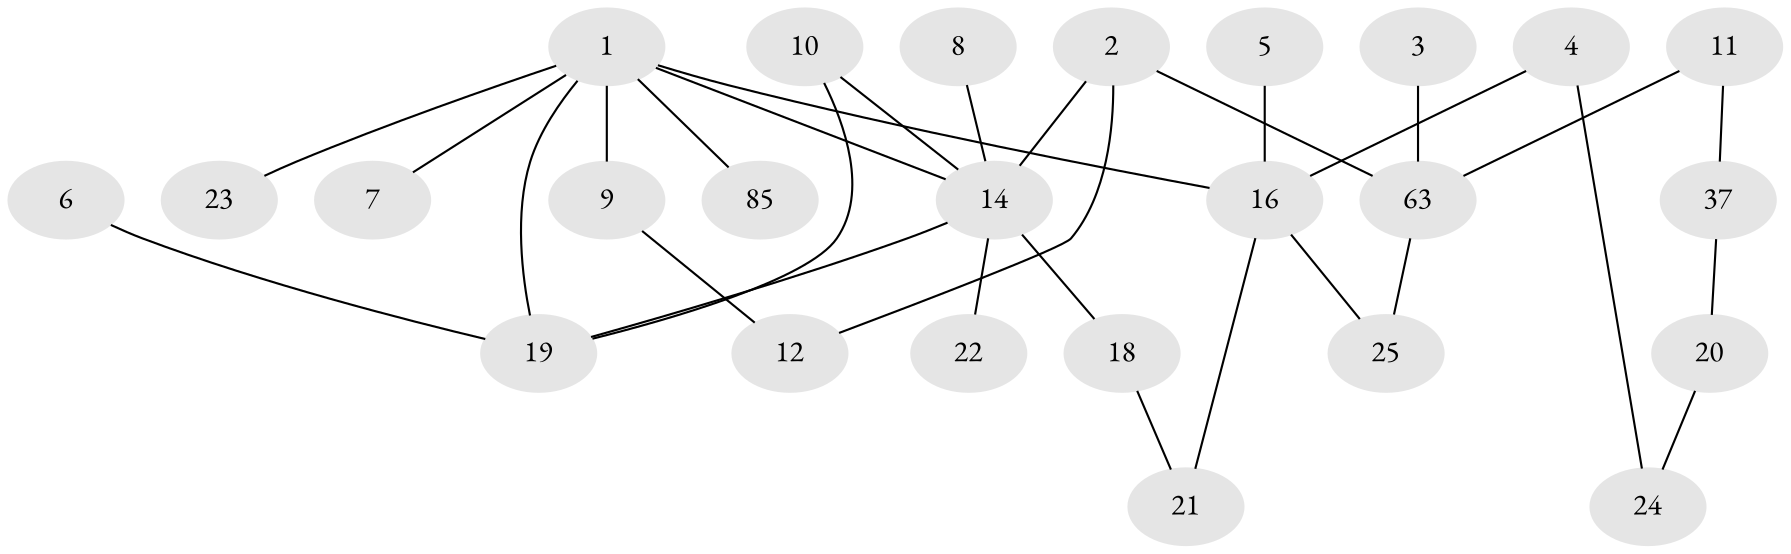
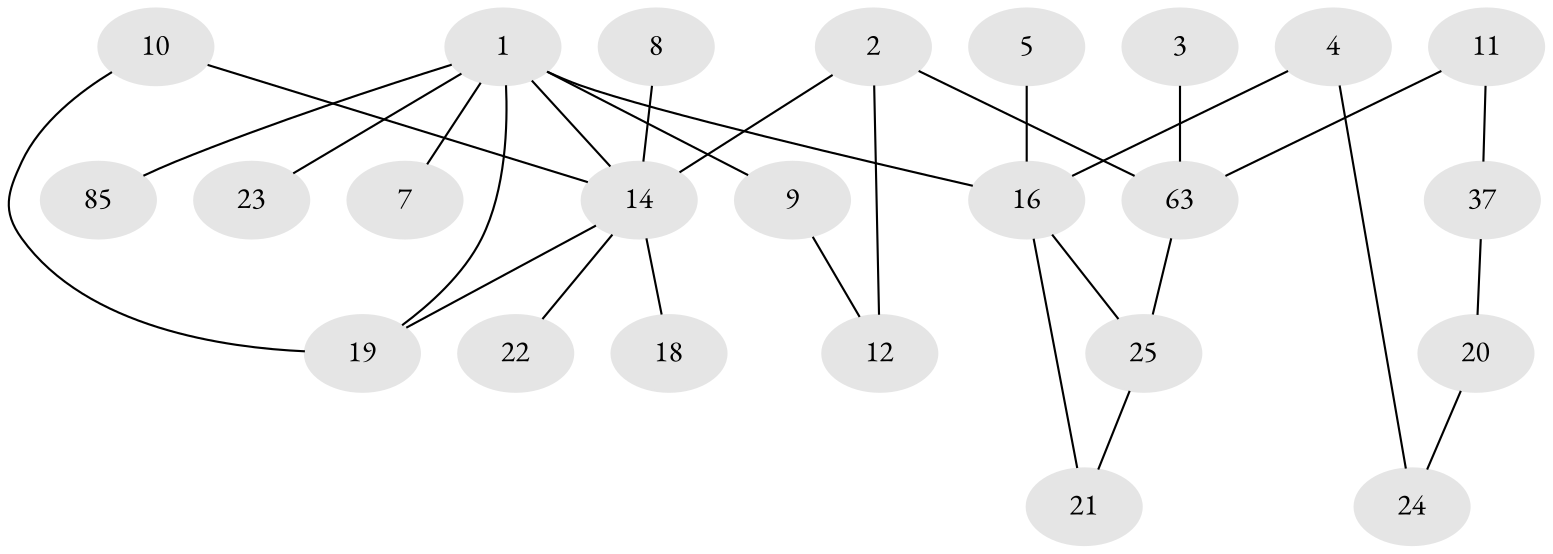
node "6": removed
edge "18" -- "21": now "25" -- "21"
